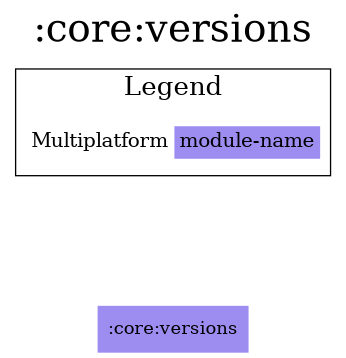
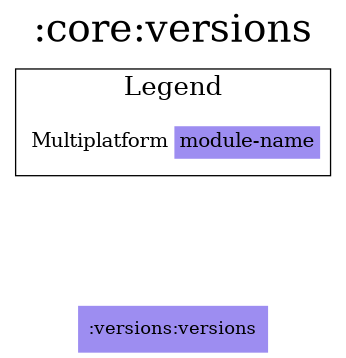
node ":core:versions": label ":core:versions" -> ":versions:versions"
